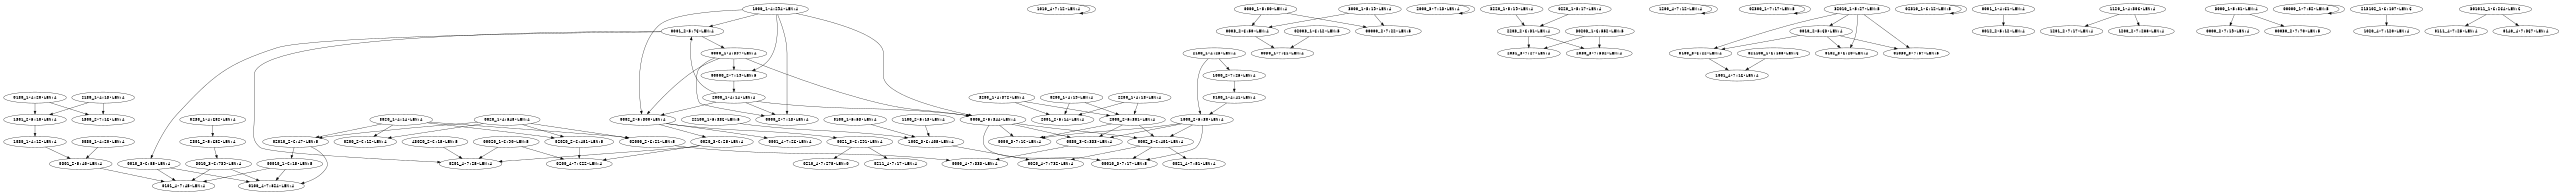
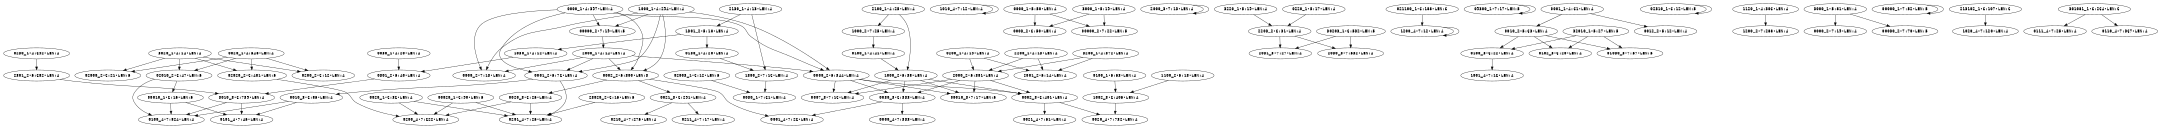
node "02300_1-7:17-LEN:5": label "02300_1-7:17-LEN:5" -> "09300_1-7:17-LEN:5"
node "301011_1-6:264-LEN:6": label "301011_1-6:264-LEN:6" -> "301081_1-6:264-LEN:6"
edge "32010_1-5:27-LEN:5" -> "0010_2-5:63-LEN:4": now "0001_1-4:61-LEN:4" -> "0010_2-5:63-LEN:4"
node "30203_1-6:552-LEN:5": label "30203_1-6:552-LEN:5" -> "30203_1-6:532-LEN:5"
node "1201_2-7:17-LEN:4": removed
node "0140_4-7:367-LEN:4": label "0140_4-7:367-LEN:4" -> "0110_4-7:367-LEN:4"
edge "0001_2-5:76-LEN:4" -> "0000_1-4:397-LEN:4": reversed
edge "0003_2-6:50-LEN:4" -> "0030_1-7:61-LEN:4": now "1300_2-7:16-LEN:4" -> "0030_1-7:61-LEN:4"
edge "021100_1-6:188-LEN:6" -> "1001_4-7:16-LEN:4": now "021100_1-6:188-LEN:6" -> "1200_4-7:12-LEN:4"
node "0020_1-6:36-LEN:4": added
edge "0130_1-4:20-LEN:4" -> "1301_2-5:18-LEN:4": reversed
edge "0030_3-6:333-LEN:4" -> "0001_4-7:26-LEN:4": added
node "0230_1-4:682-LEN:4": label "0230_1-4:682-LEN:4" -> "0230_1-4:692-LEN:4"
node "0002_2-5:300-LEN:4": label "0002_2-5:300-LEN:4" -> "0002_2-5:300-LEN:3"
node "22100_1-5:336-LEN:5": removed
node "0005_2-5:344-LEN:4": label "0005_2-5:344-LEN:4" -> "0000_2-5:344-LEN:4"
node "43020_2-6:15-LEN:5": label "43020_2-6:15-LEN:5" -> "23020_2-6:15-LEN:5"
node "0000_3-7:16-LEN:4": label "0000_3-7:16-LEN:4" -> "0007_3-7:16-LEN:4"
edge "0002_3-6:401-LEN:4" -> "00010_3-7:17-LEN:5": now "2000_2-5:381-LEN:4" -> "00010_3-7:17-LEN:5"
edge "02000_2-6:21-LEN:5" -> "0000_4-7:333-LEN:4": removed
node "0210_4-7:275-LEN:0": label "0210_4-7:275-LEN:0" -> "0210_4-7:275-LEN:4"
edge "0301_2-5:40-LEN:4" -> "0101_4-7:45-LEN:4": now "0301_2-5:40-LEN:4" -> "3010_3-6:739-LEN:4"
